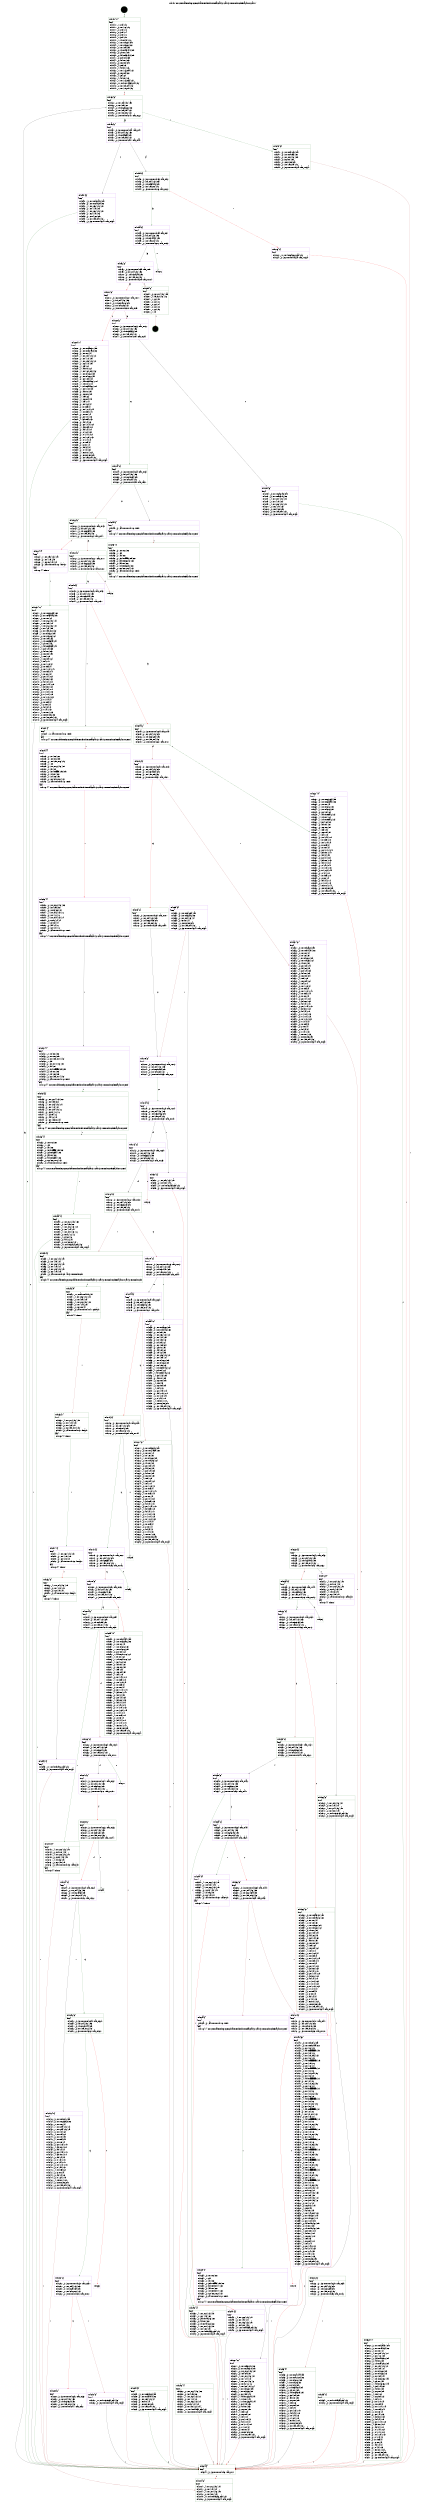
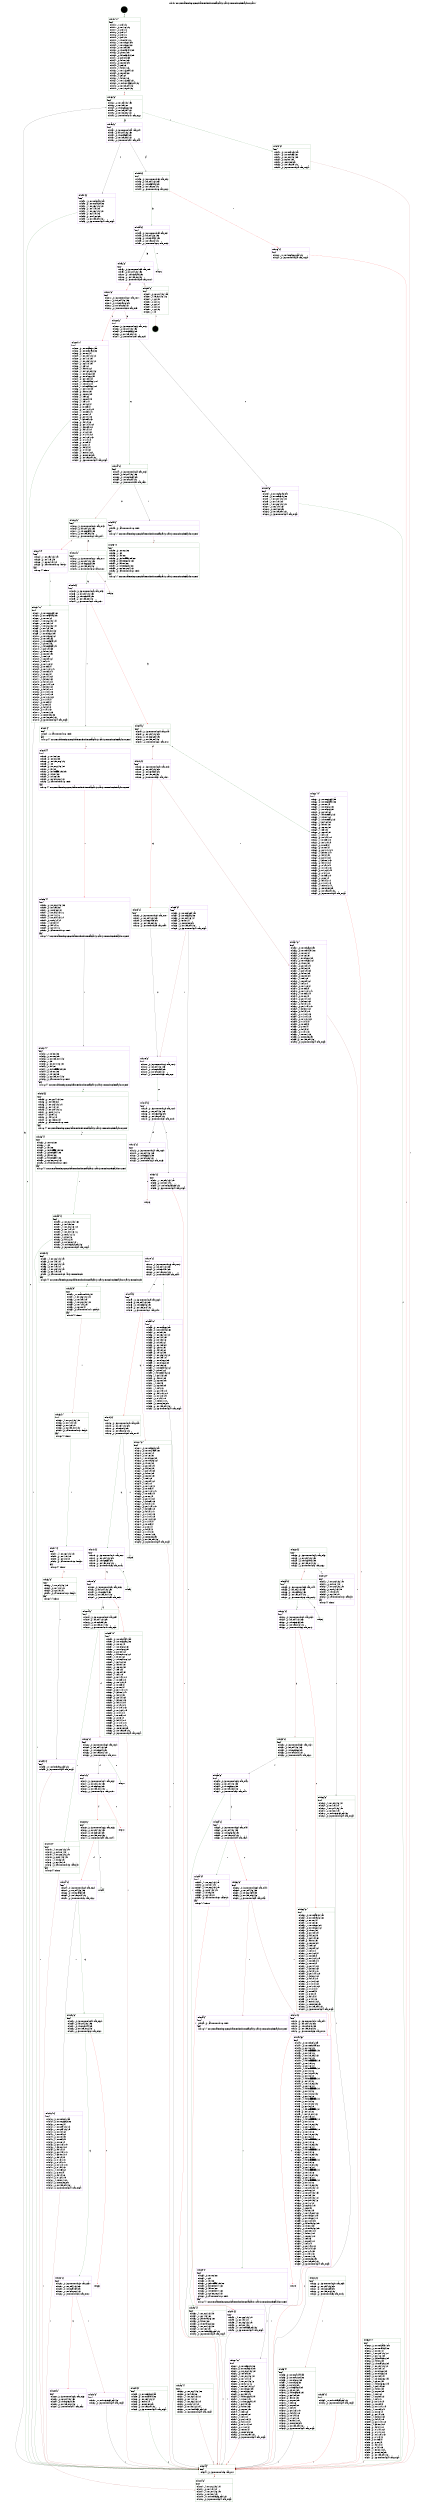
node "0x402162 [28]": removed
node "0x4031c1": added
edge "0x40324a [5]" -> "0x4027cd [32]": reversed
